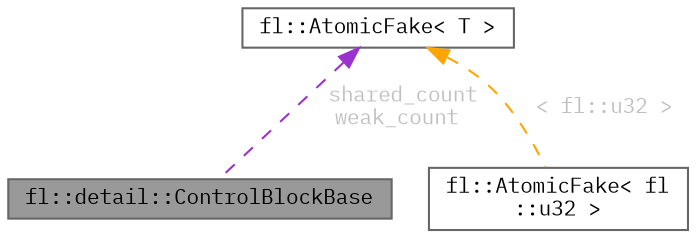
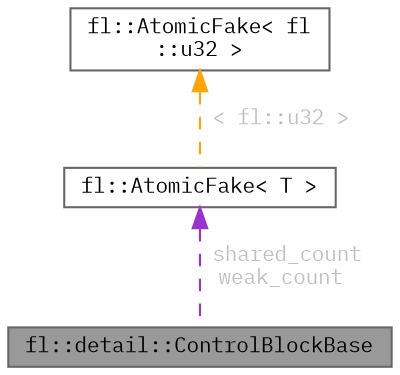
edge "fl::AtomicFake< fl ::u32 >" -> "fl::AtomicFake< T >": reversed
